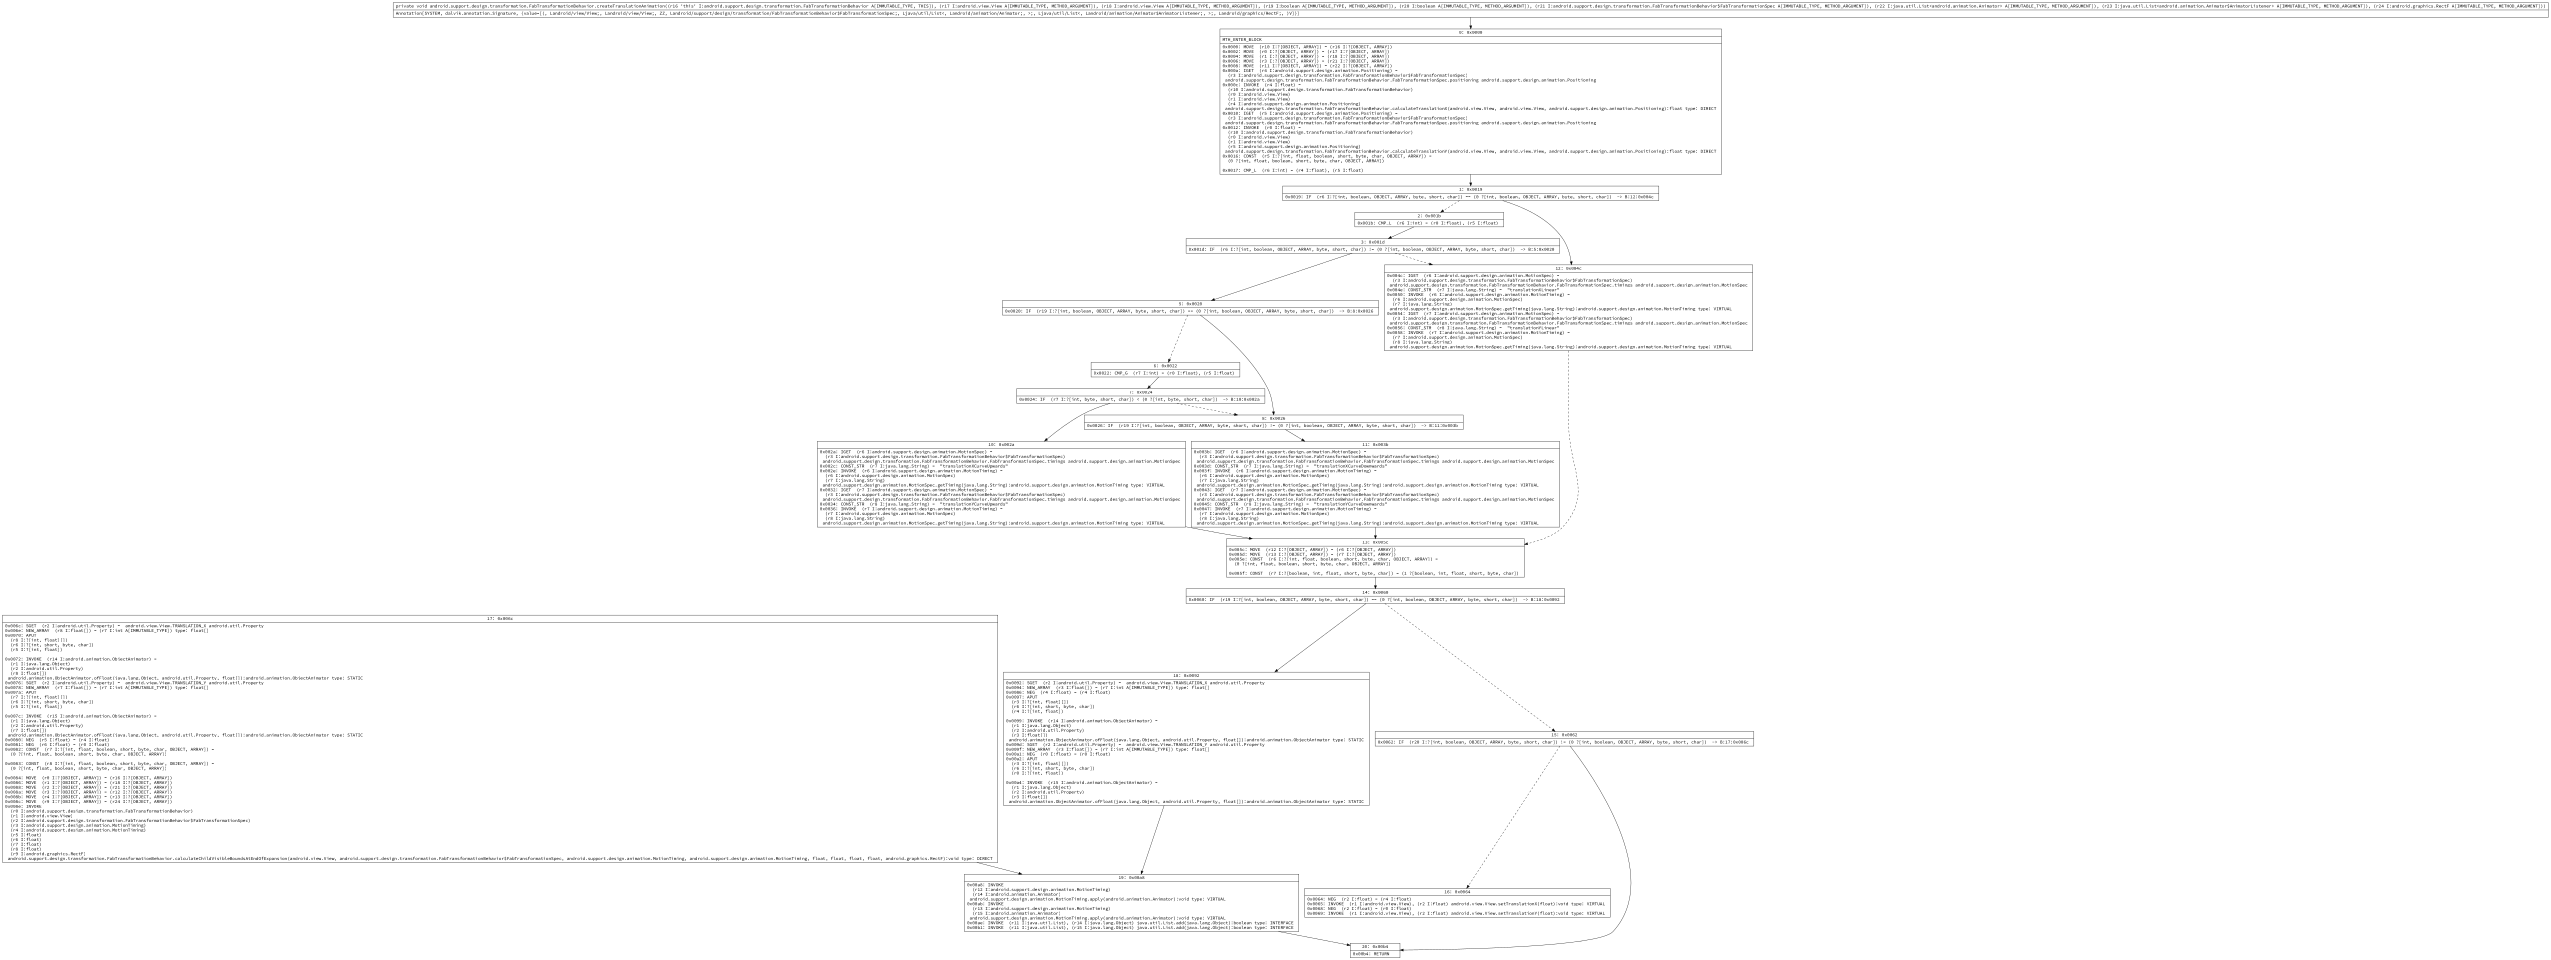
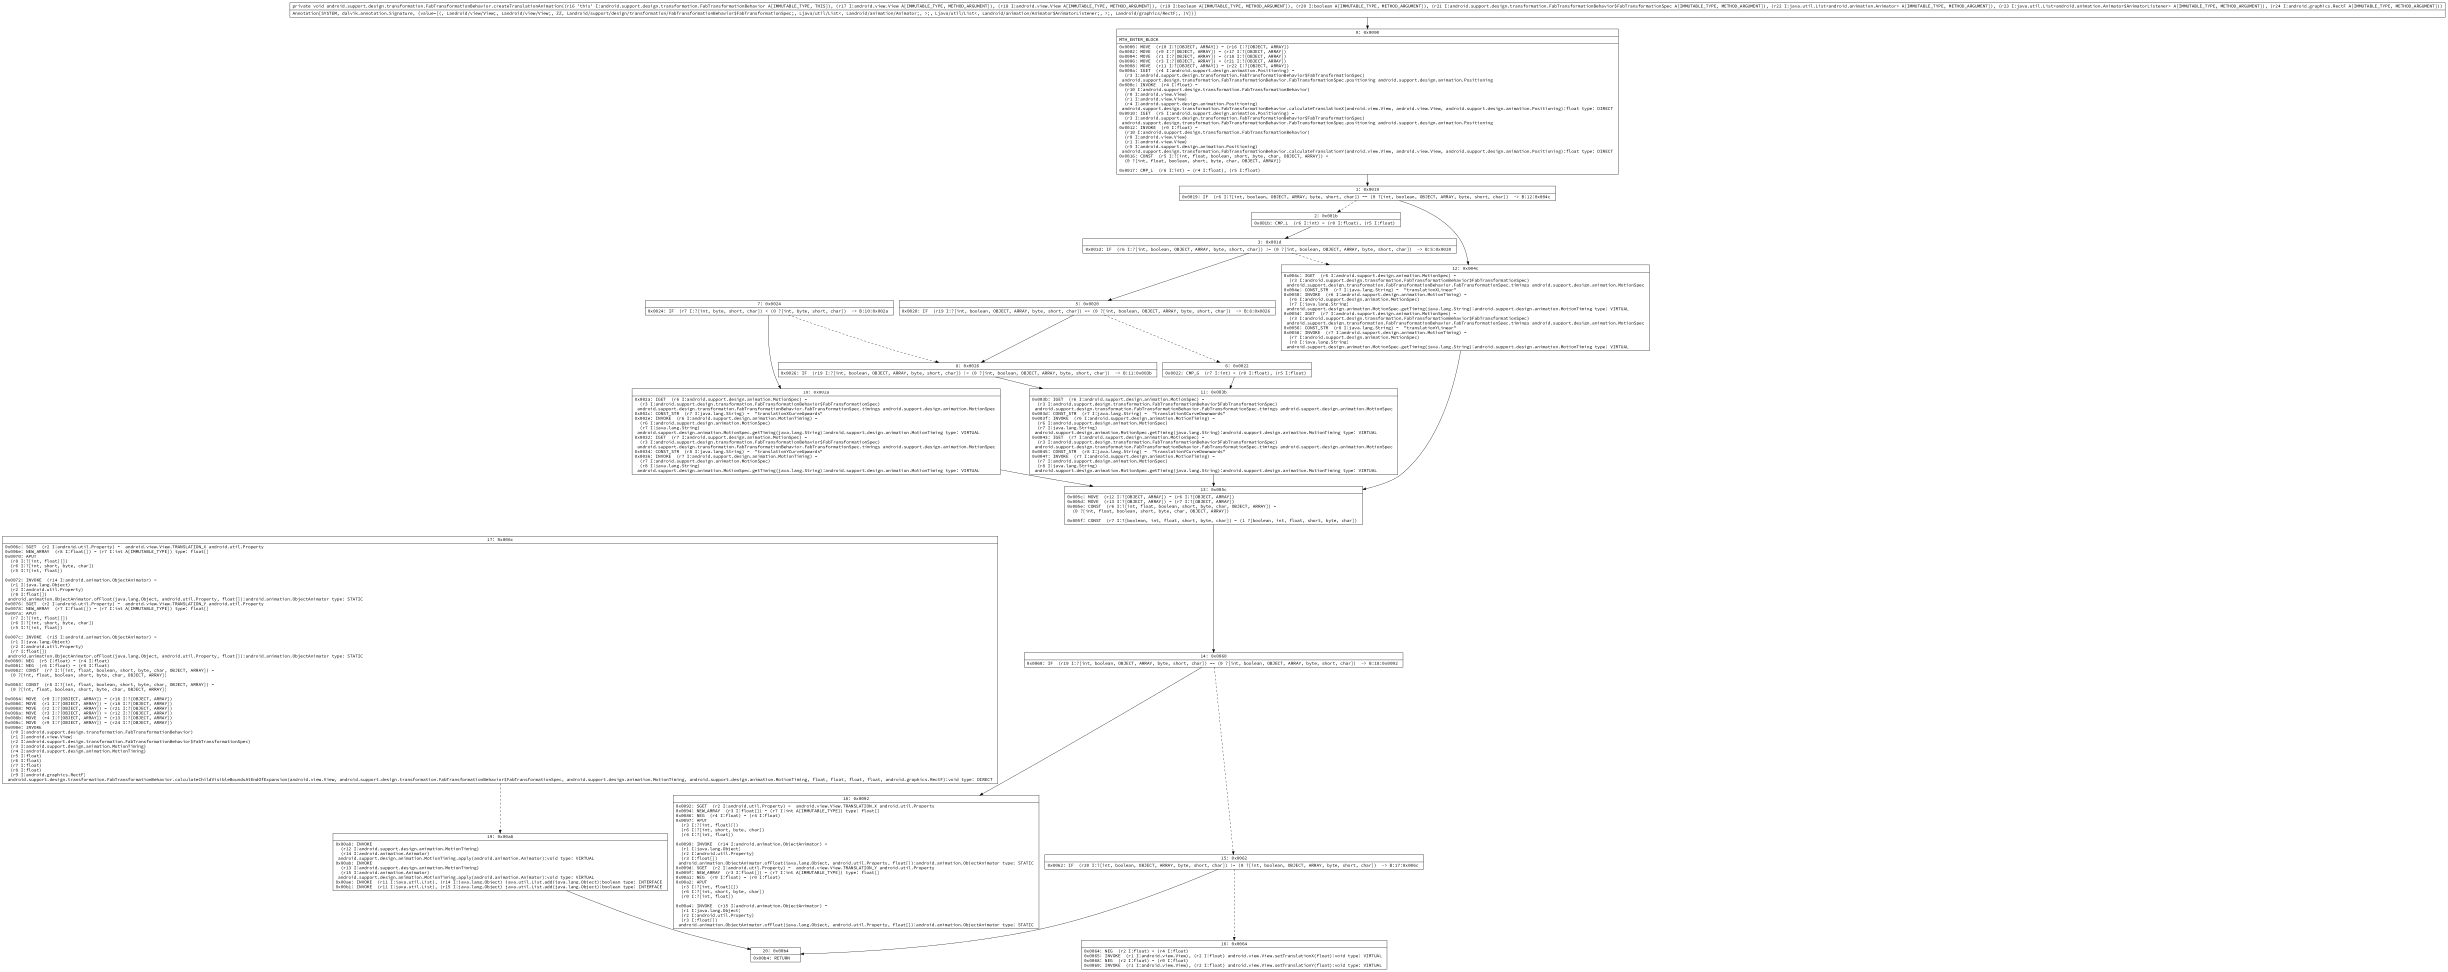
edge "6: 0x0022" -> "7: 0x0024": now "6: 0x0022" -> "11: 0x003b"
edge "12: 0x004c" -> "13: 0x005c": style dashed -> solid
edge "18: 0x0092" -> "19: 0x00a8": removed
edge "17: 0x006c" -> "19: 0x00a8": style solid -> dashed
